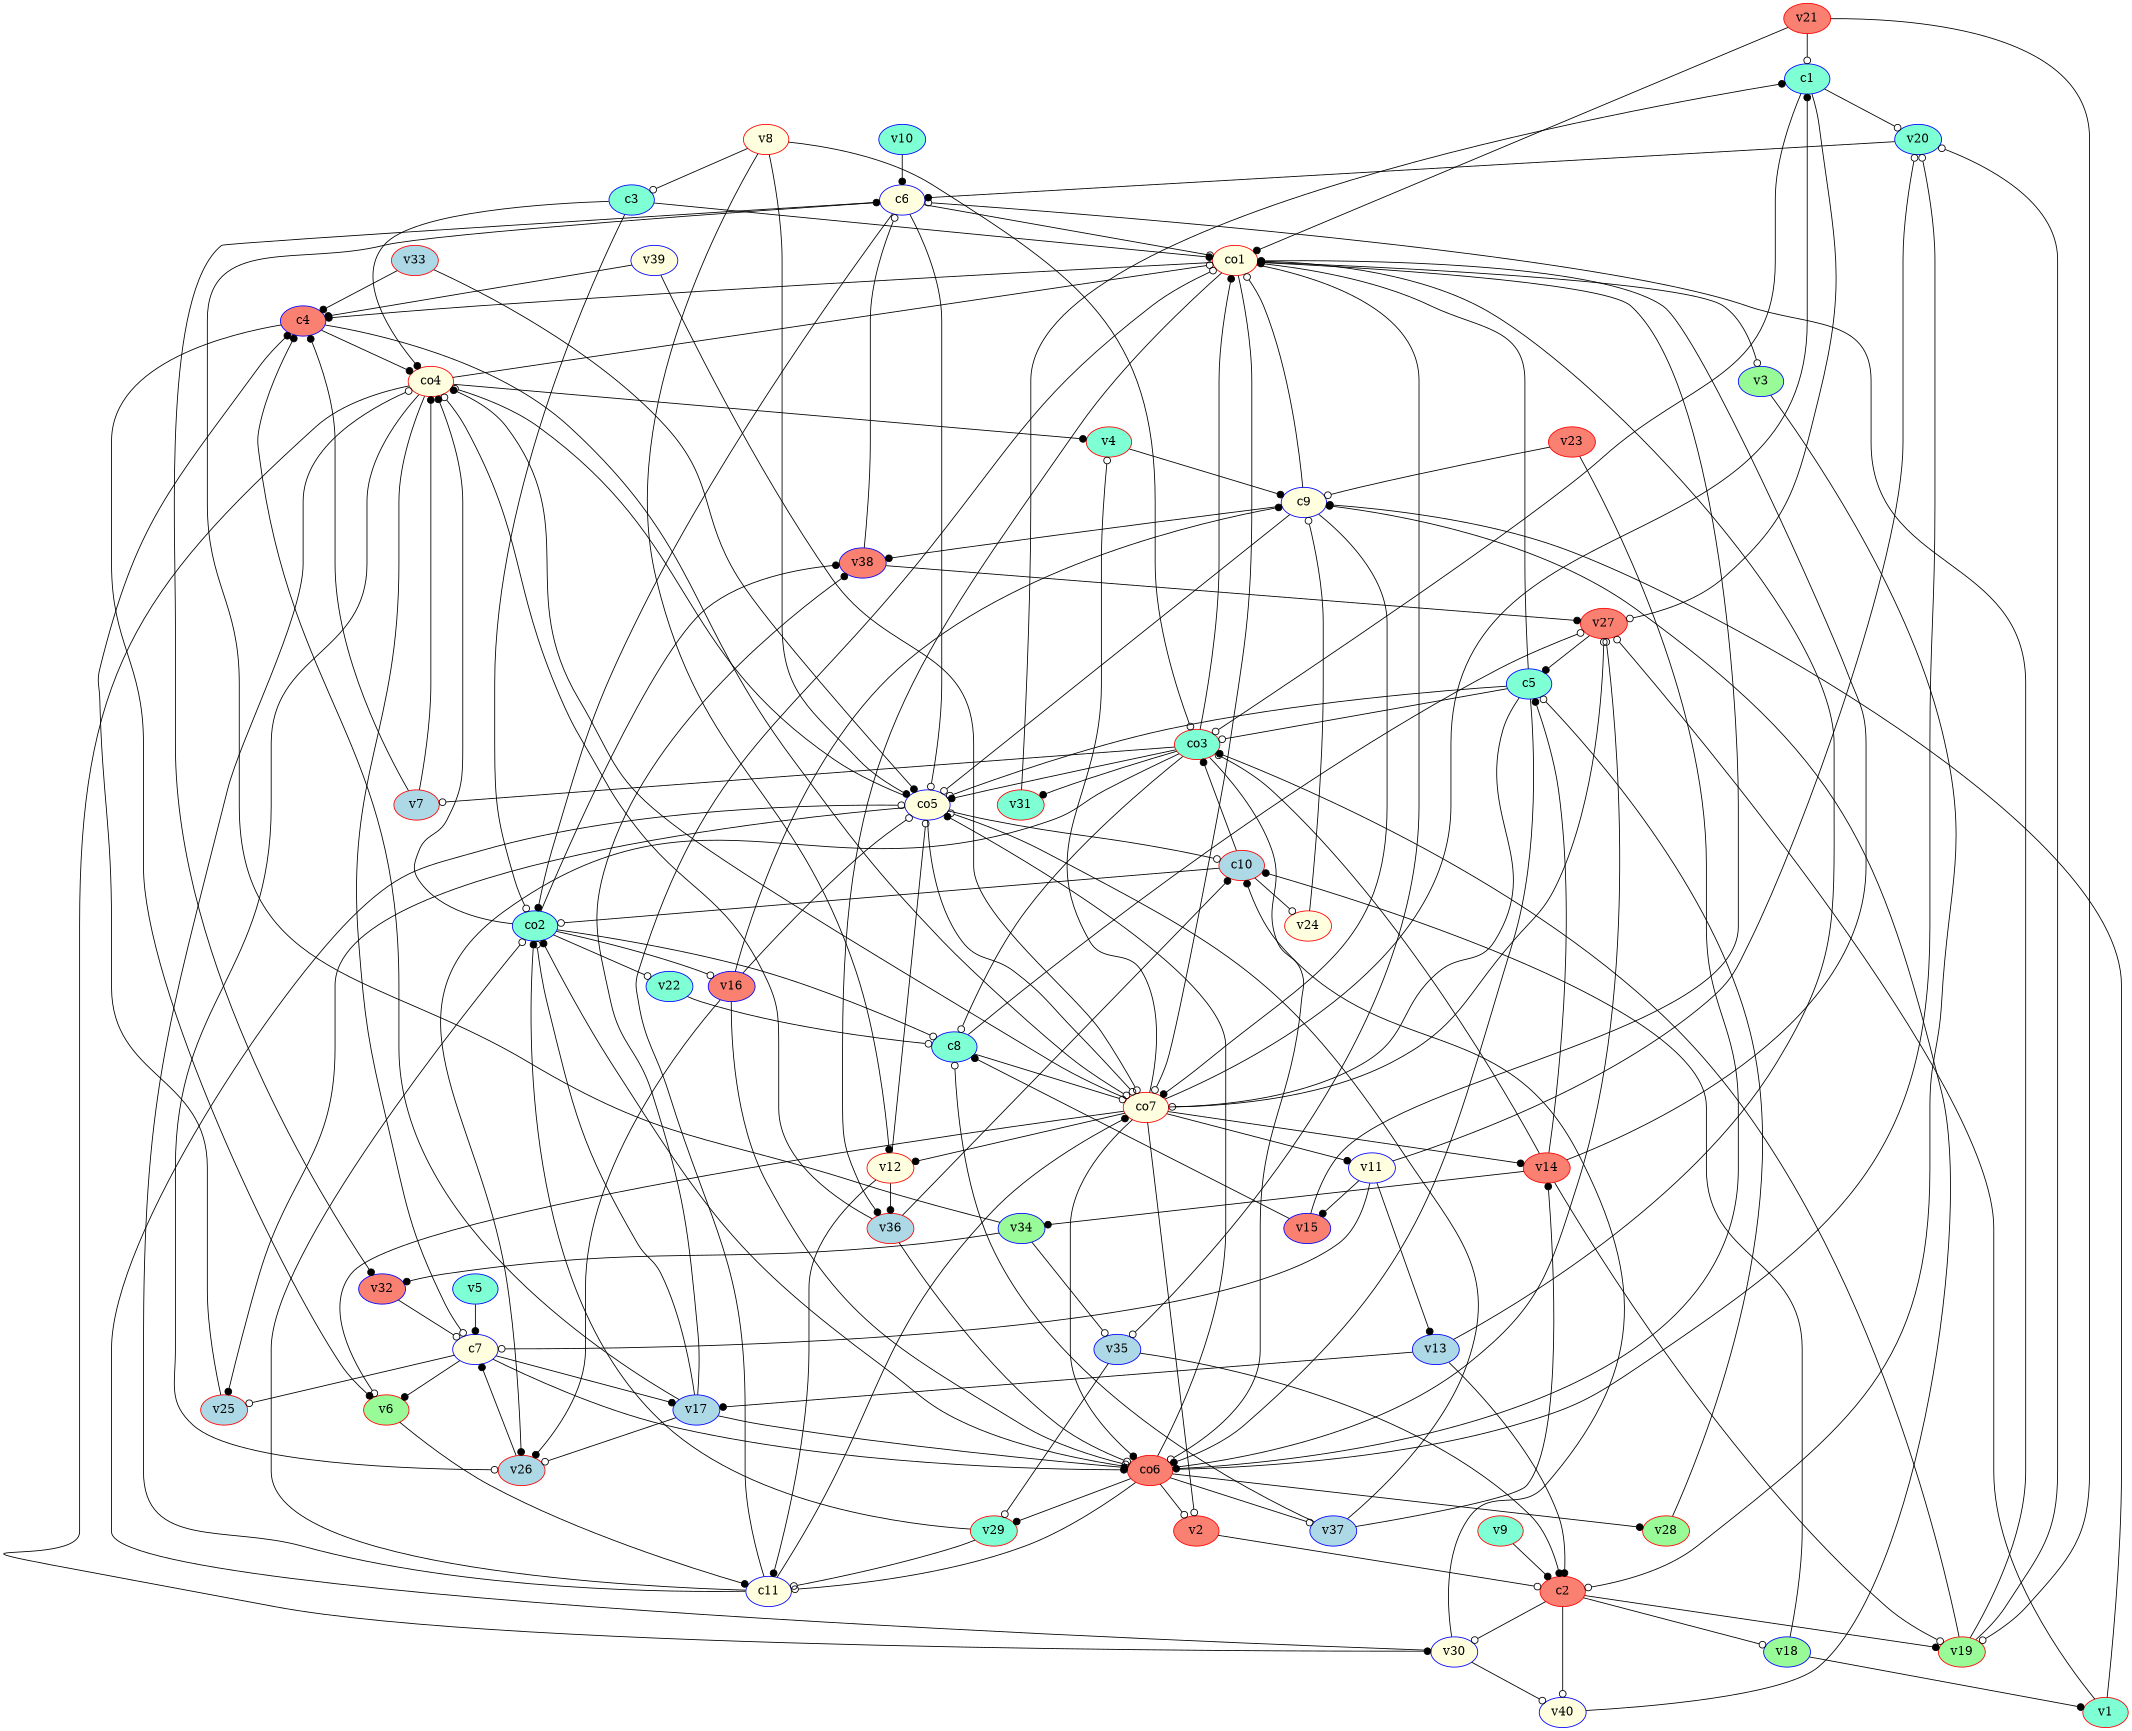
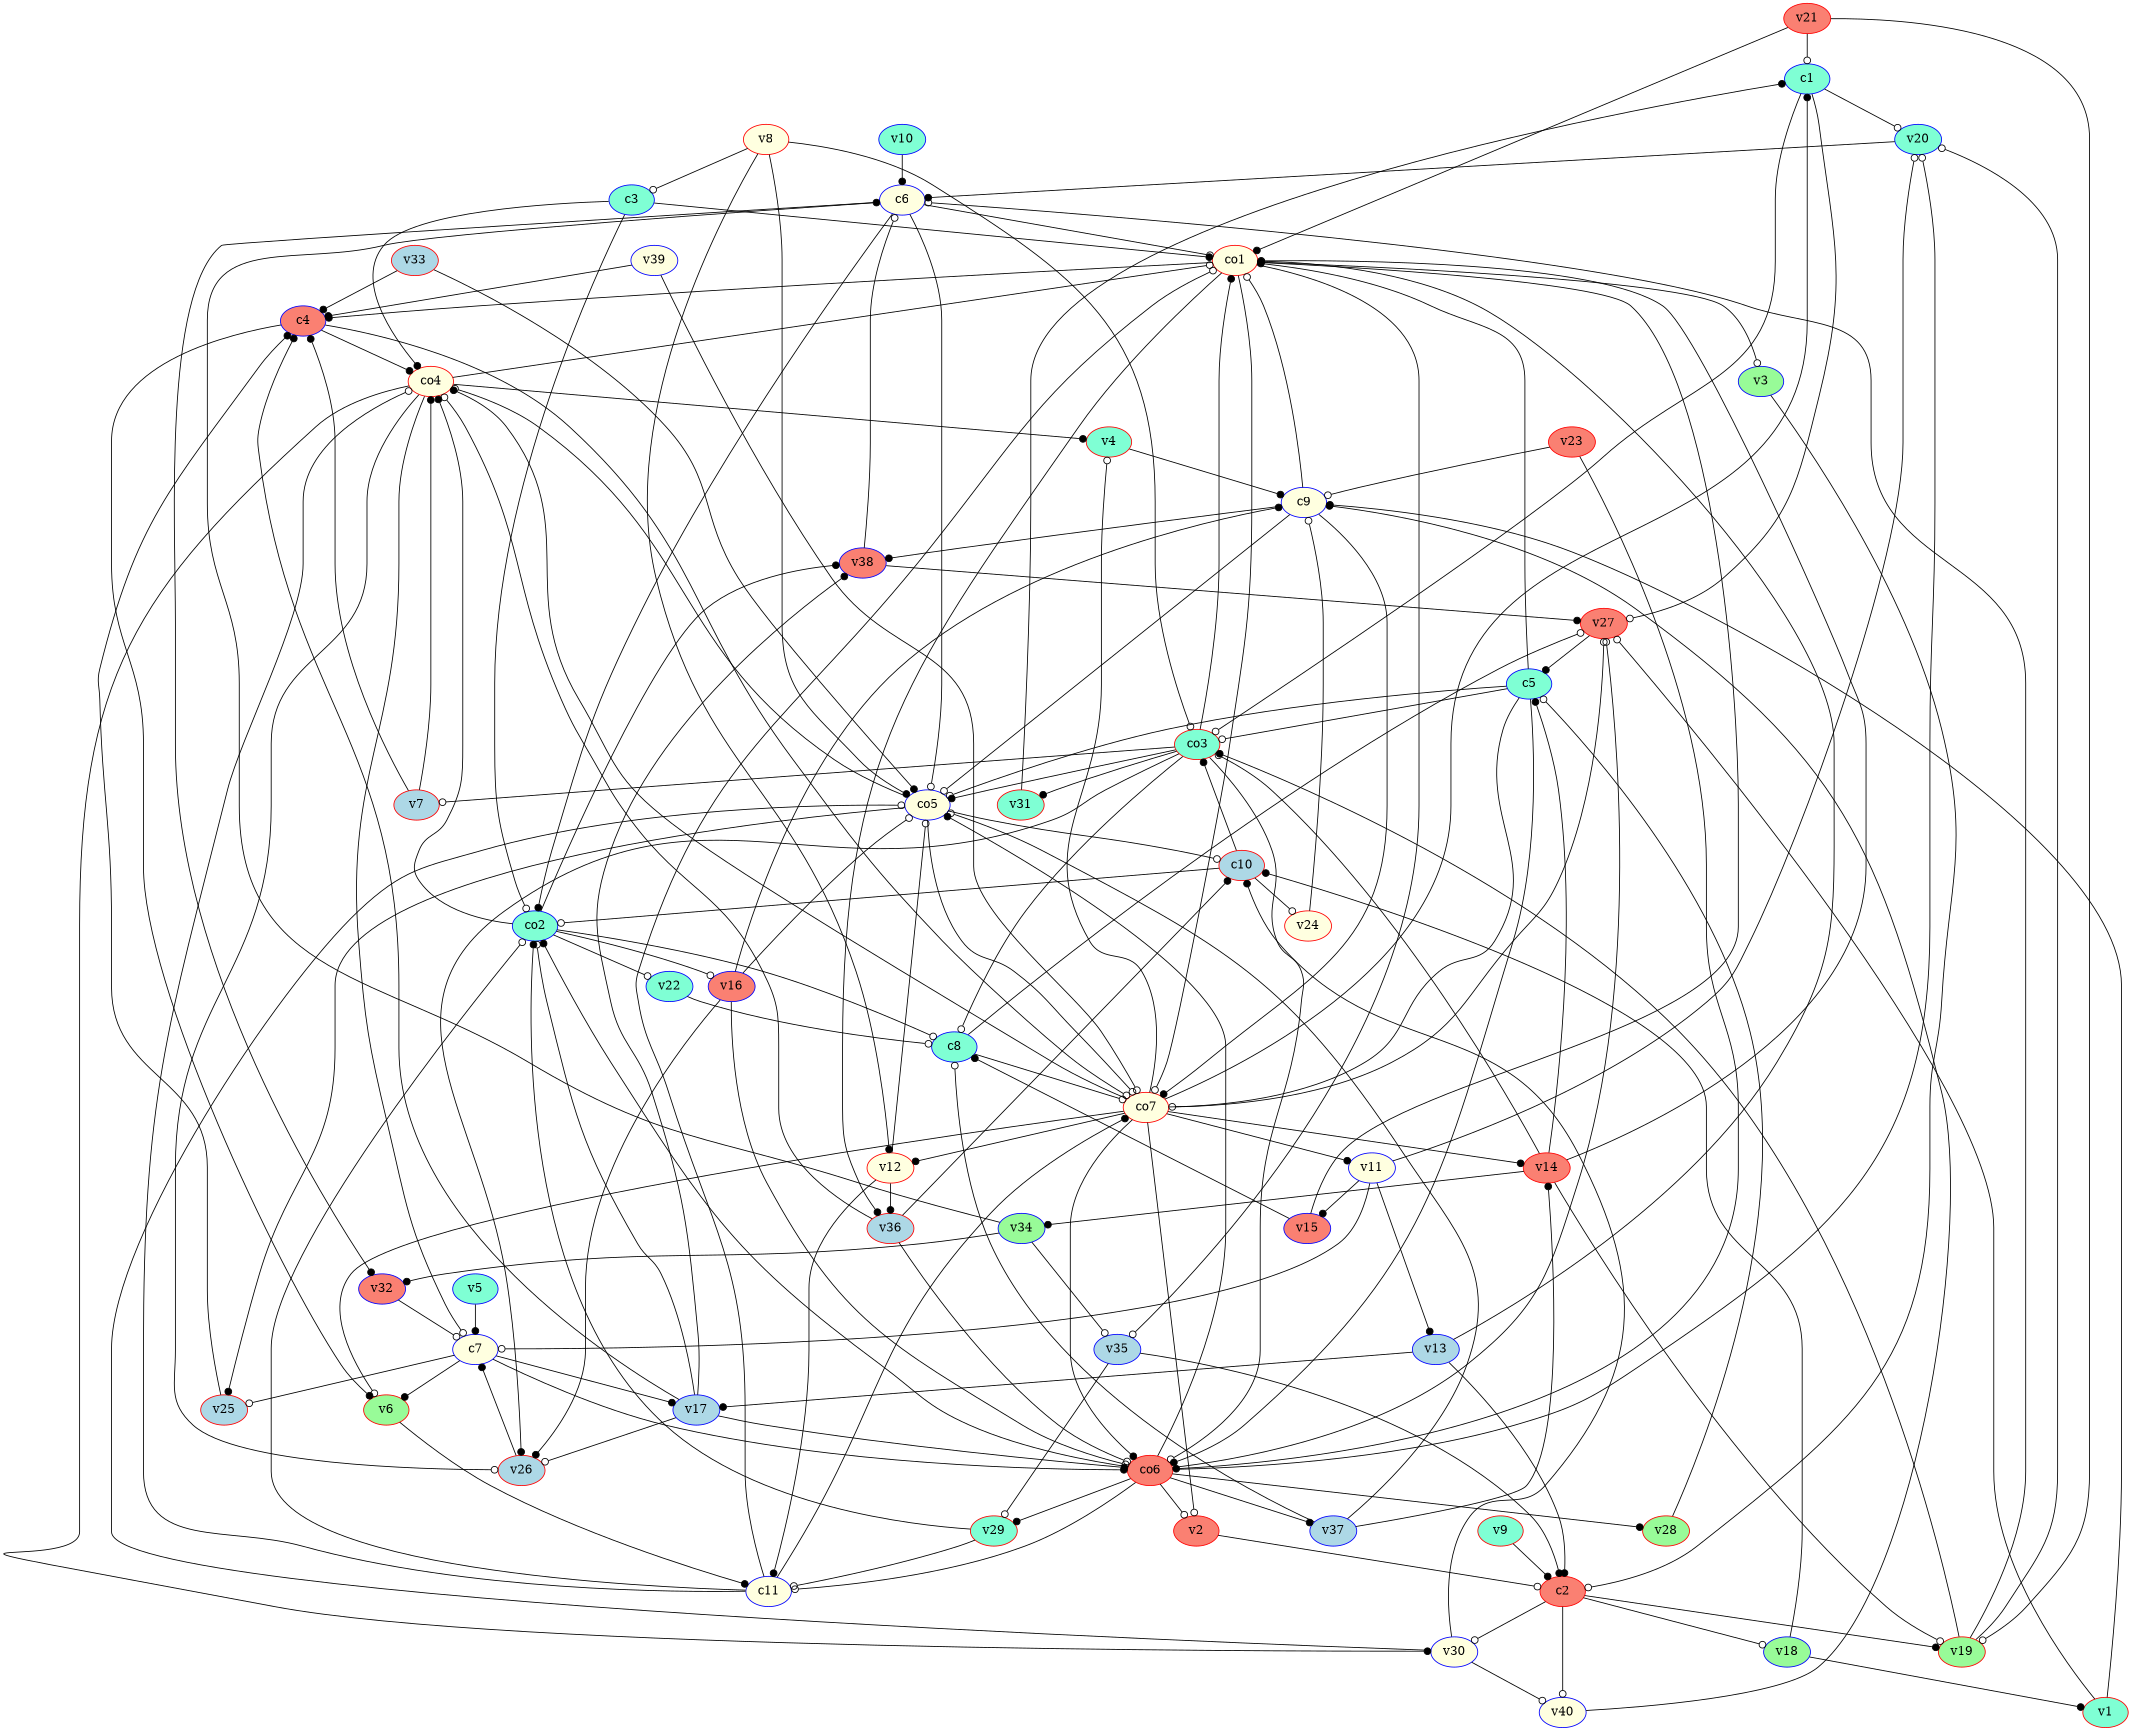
edge "co6" -> "v37": arrowhead odot -> dot
